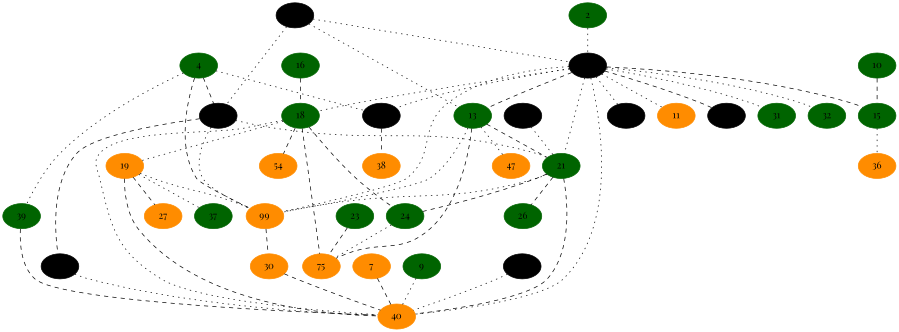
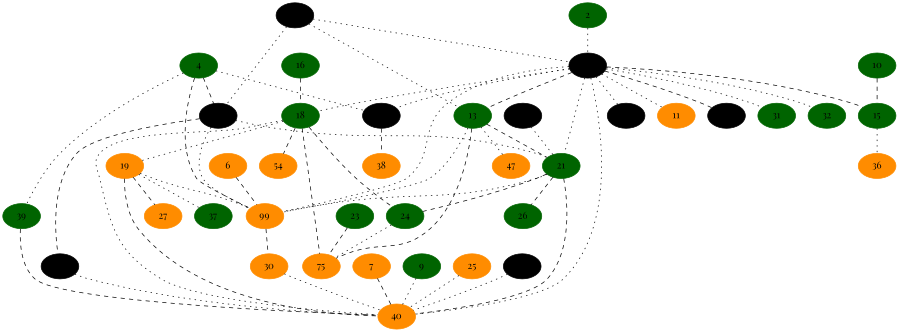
node "6": added
node "25": added
edge "30" -- "40": style dashed -> dotted
